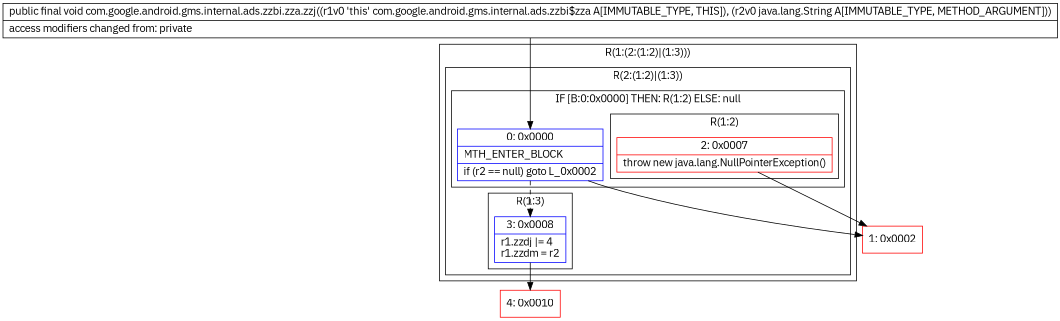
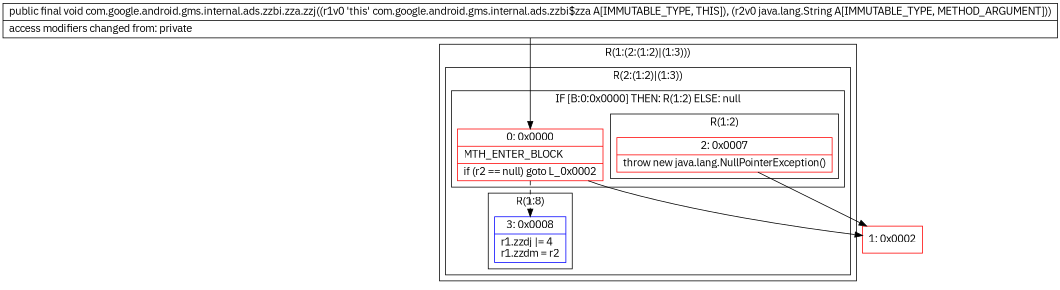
node "0: 0x0000": color blue -> red
cluster "R(1:3)": label "R(1:3)" -> "R(1:8)"
node "4: 0x0010": removed
